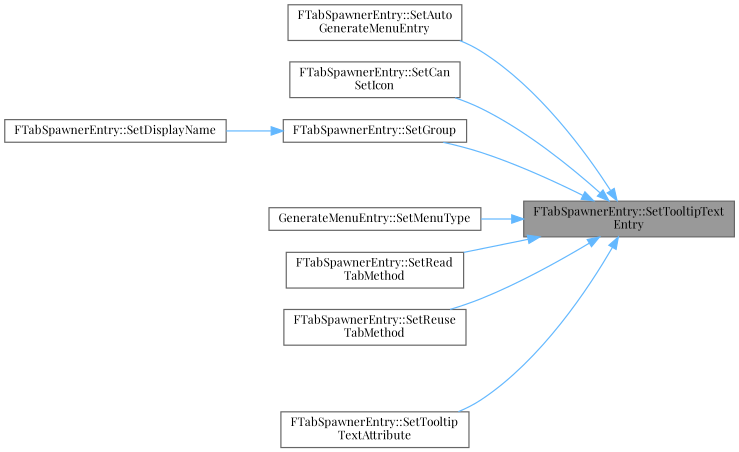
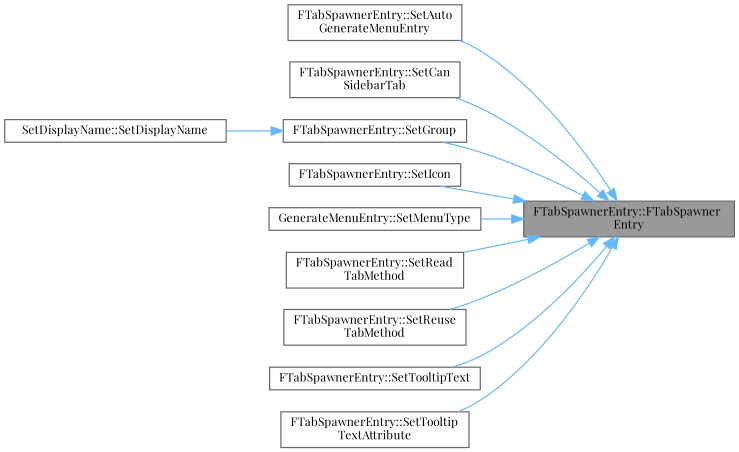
node "FTabSpawnerEntry::SetCan SetIcon": label "FTabSpawnerEntry::SetCan SetIcon" -> "FTabSpawnerEntry::SetCan SidebarTab"
node "FTabSpawnerEntry::SetDisplayName": label "FTabSpawnerEntry::SetDisplayName" -> "SetDisplayName::SetDisplayName"
node "FTabSpawnerEntry::SetIcon": added
node "FTabSpawnerEntry::SetTooltipText Entry": label "FTabSpawnerEntry::SetTooltipText Entry" -> "FTabSpawnerEntry::FTabSpawner Entry"
node "FTabSpawnerEntry::SetTooltipText": added
